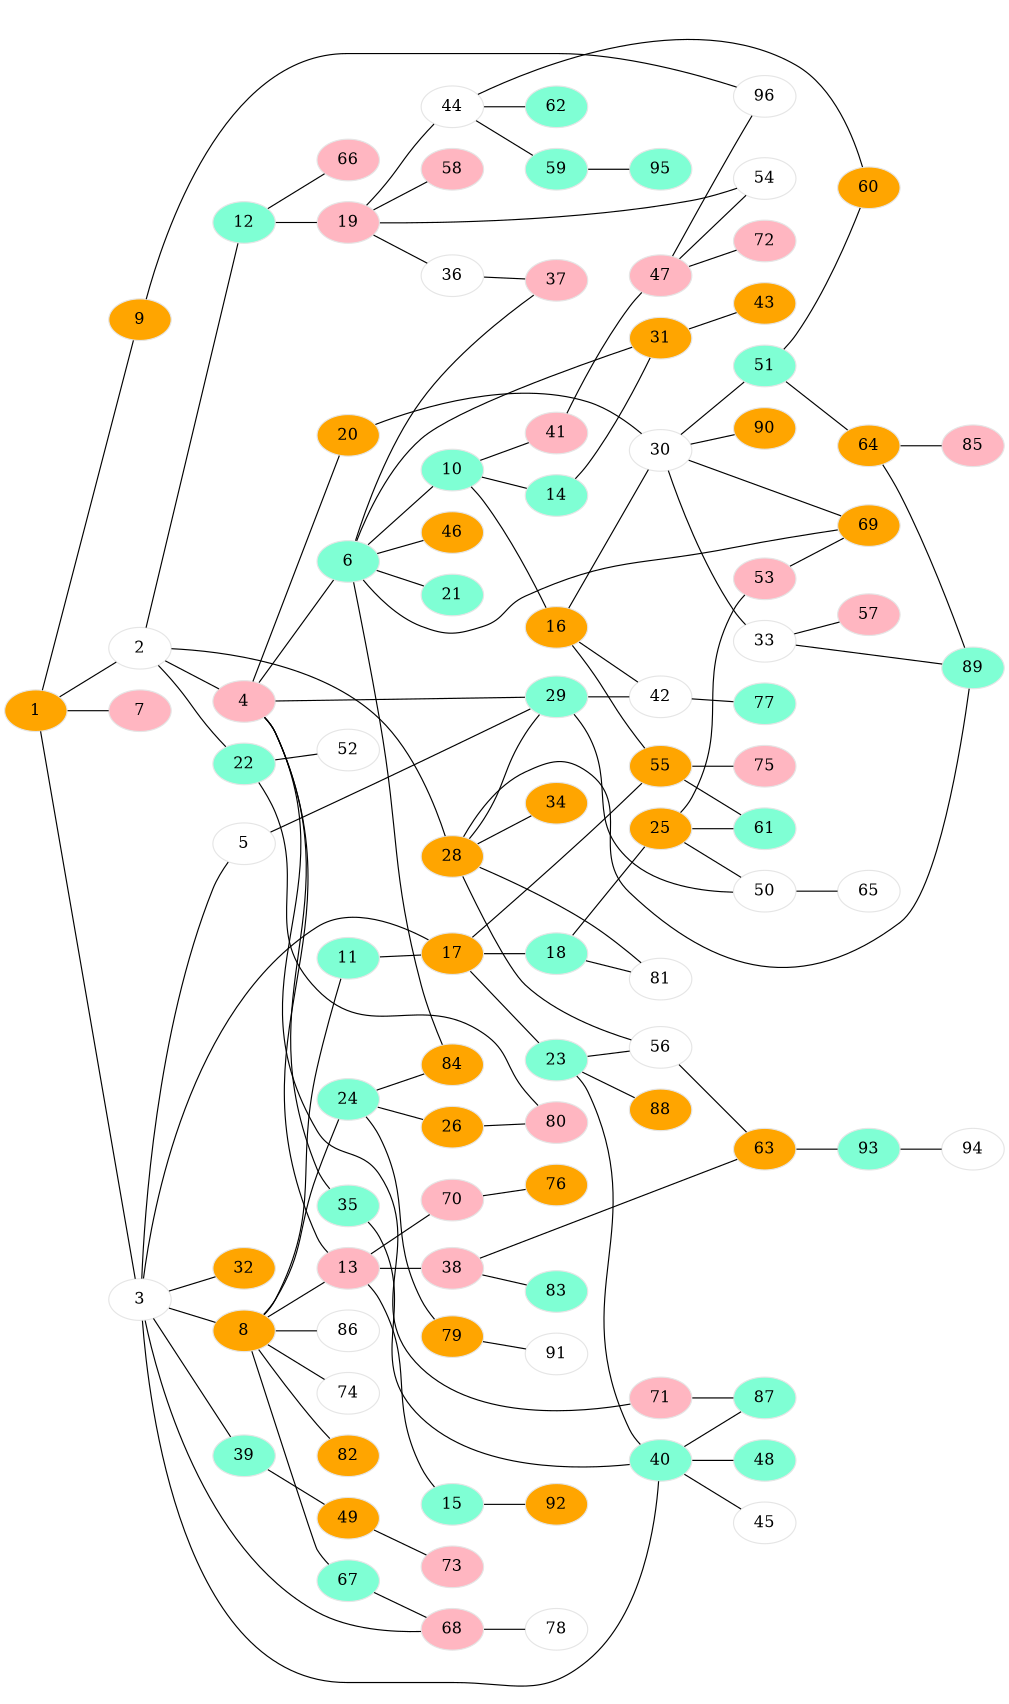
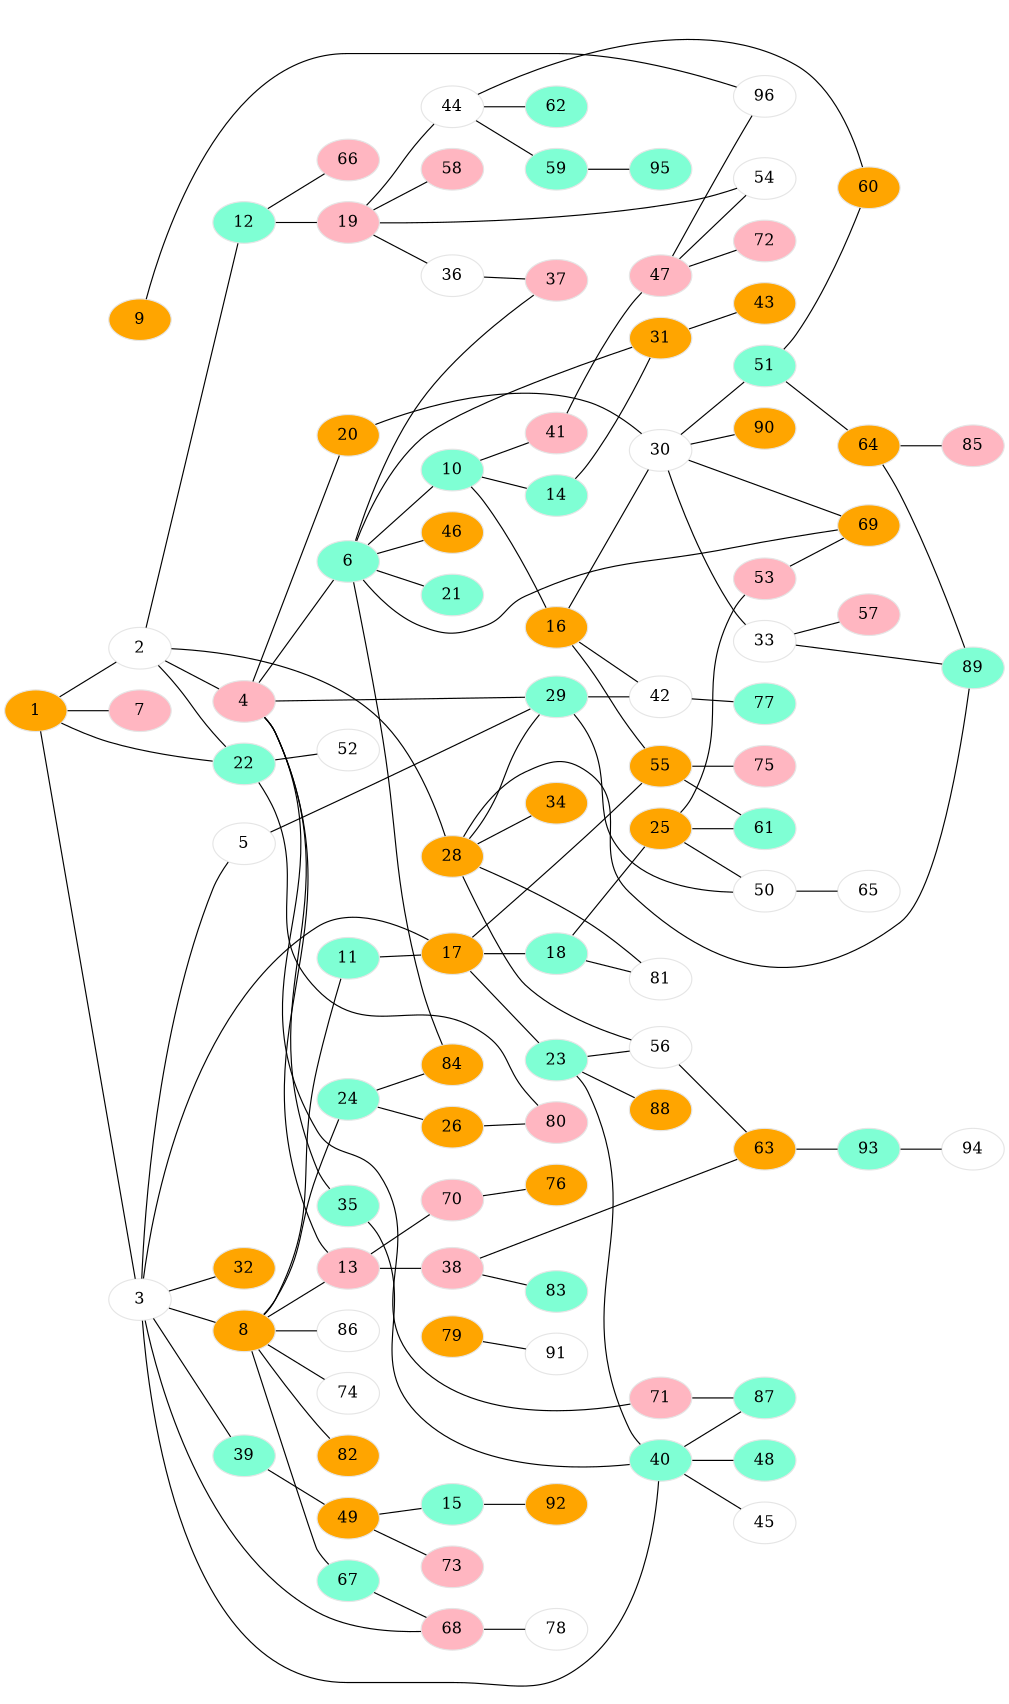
edge "9" -- "1": now "22" -- "1"
edge "24" -- "79": removed
edge "13" -- "15": now "49" -- "15"
